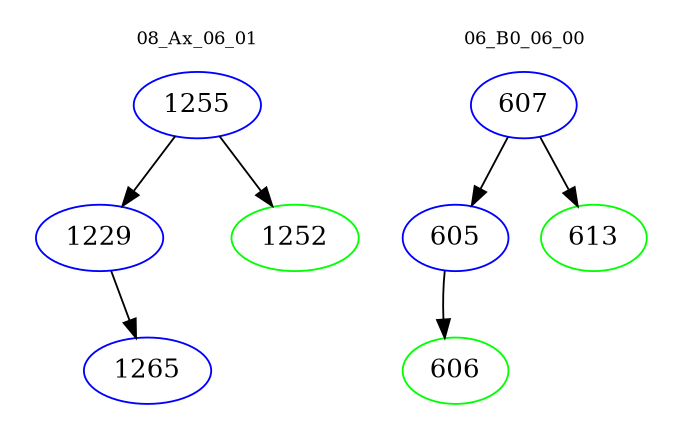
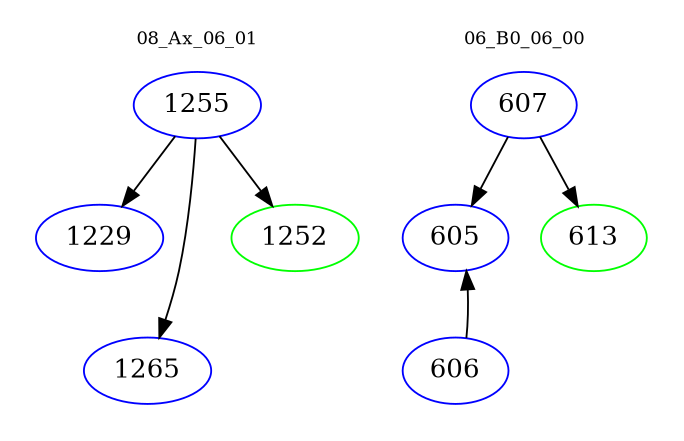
edge "605" -> "606": reversed
edge "1229" -> "1265": now "1255" -> "1265"
node "606": color green -> blue
